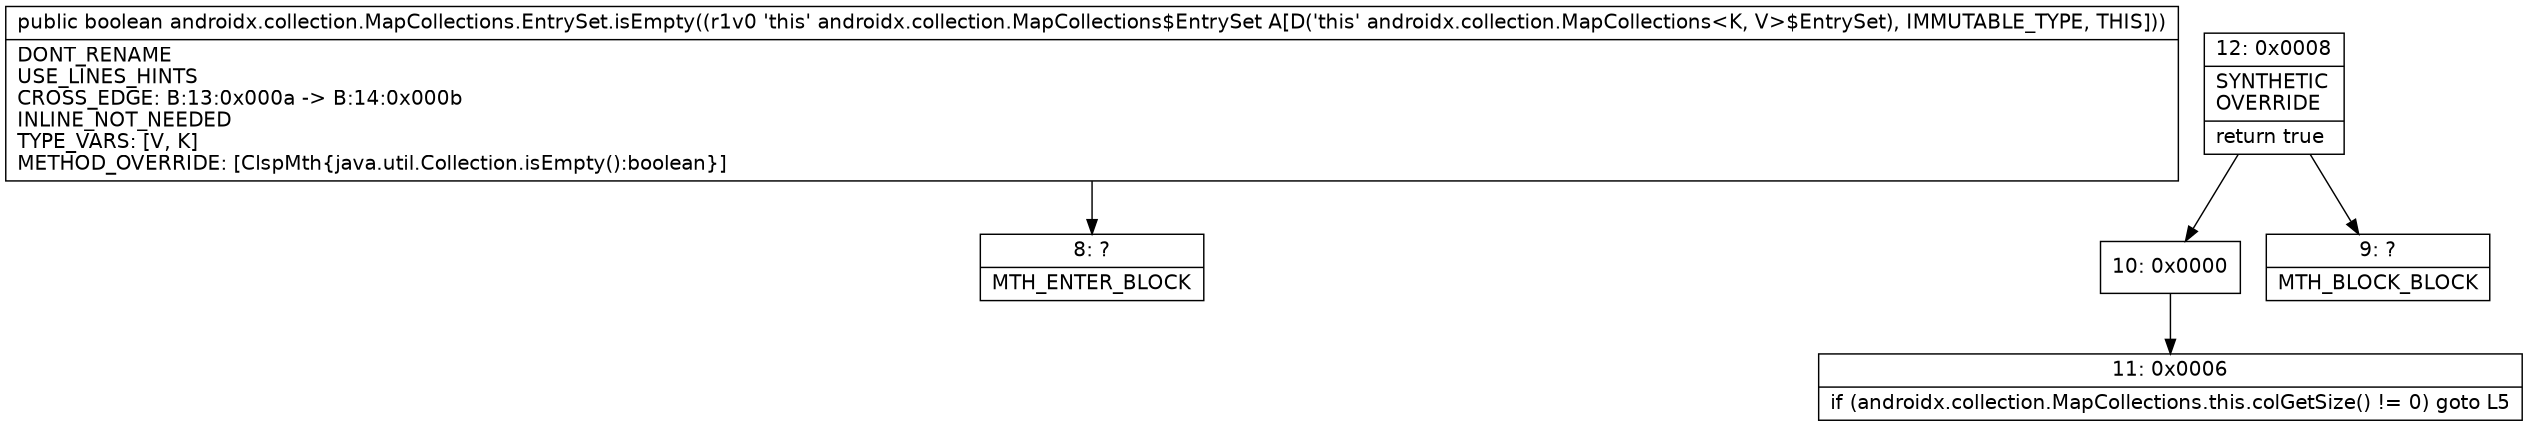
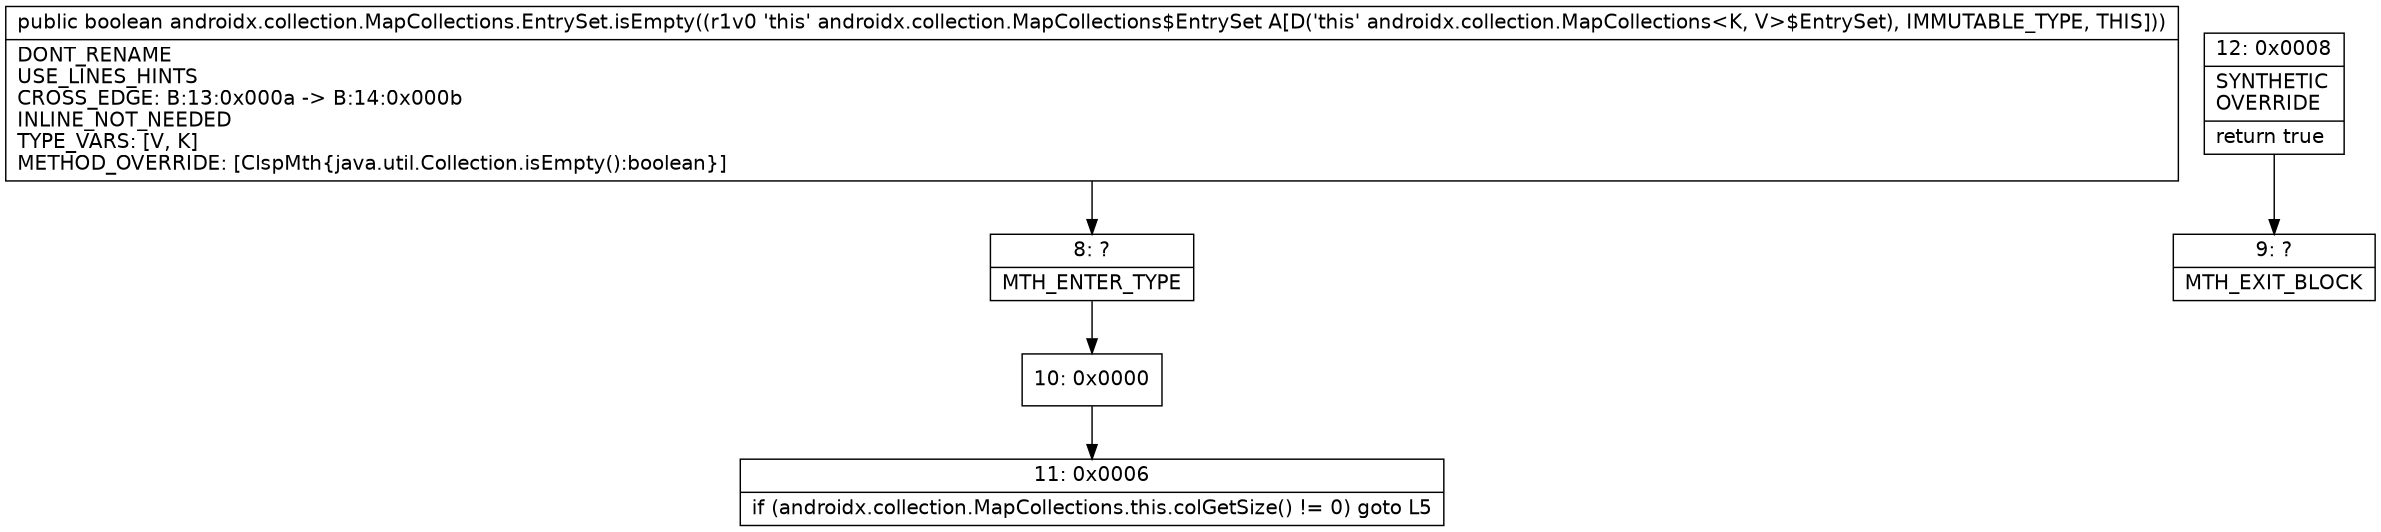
edge "12: 0x0008" -> "10: 0x0000": now "8: ?" -> "10: 0x0000"
node "8: ?": text "MTH_ENTER_BLOCK" -> "MTH_ENTER_TYPE"
node "9: ?": text "MTH_BLOCK_BLOCK" -> "MTH_EXIT_BLOCK"
